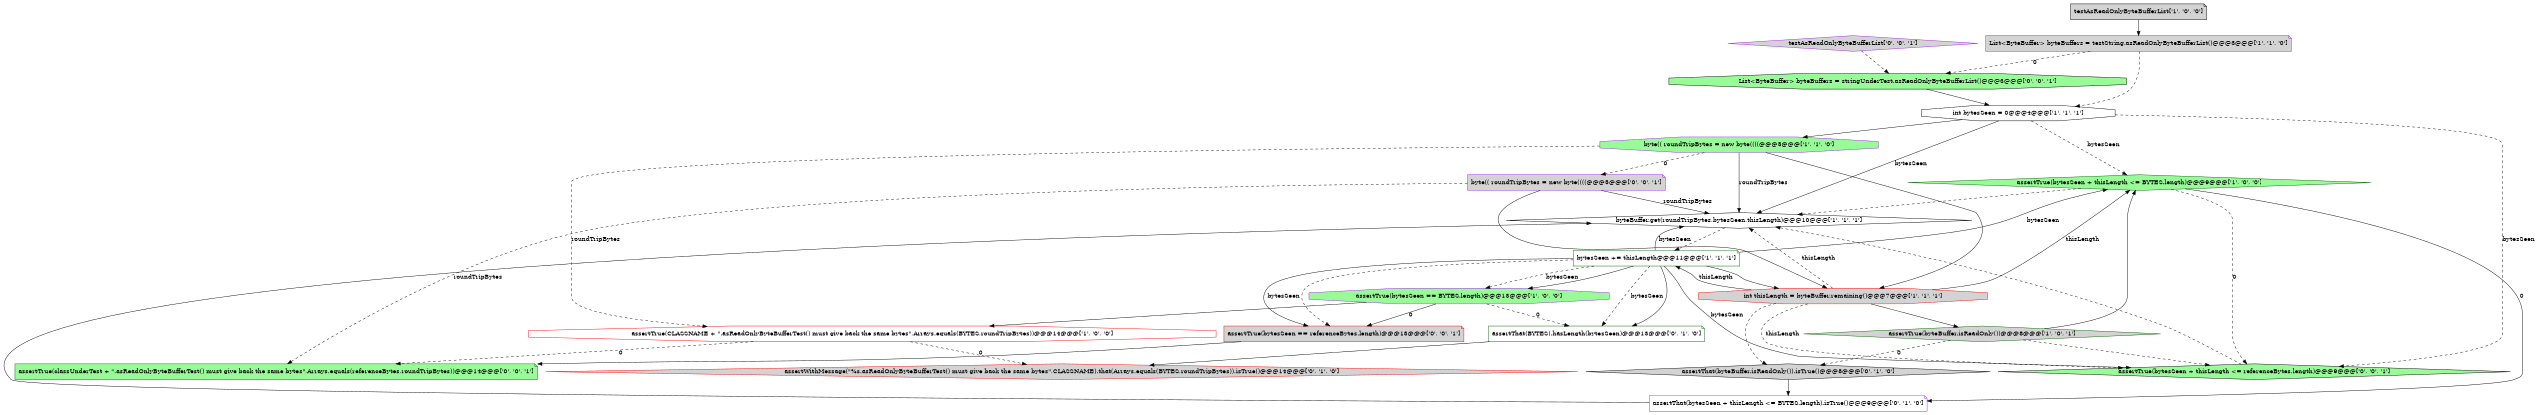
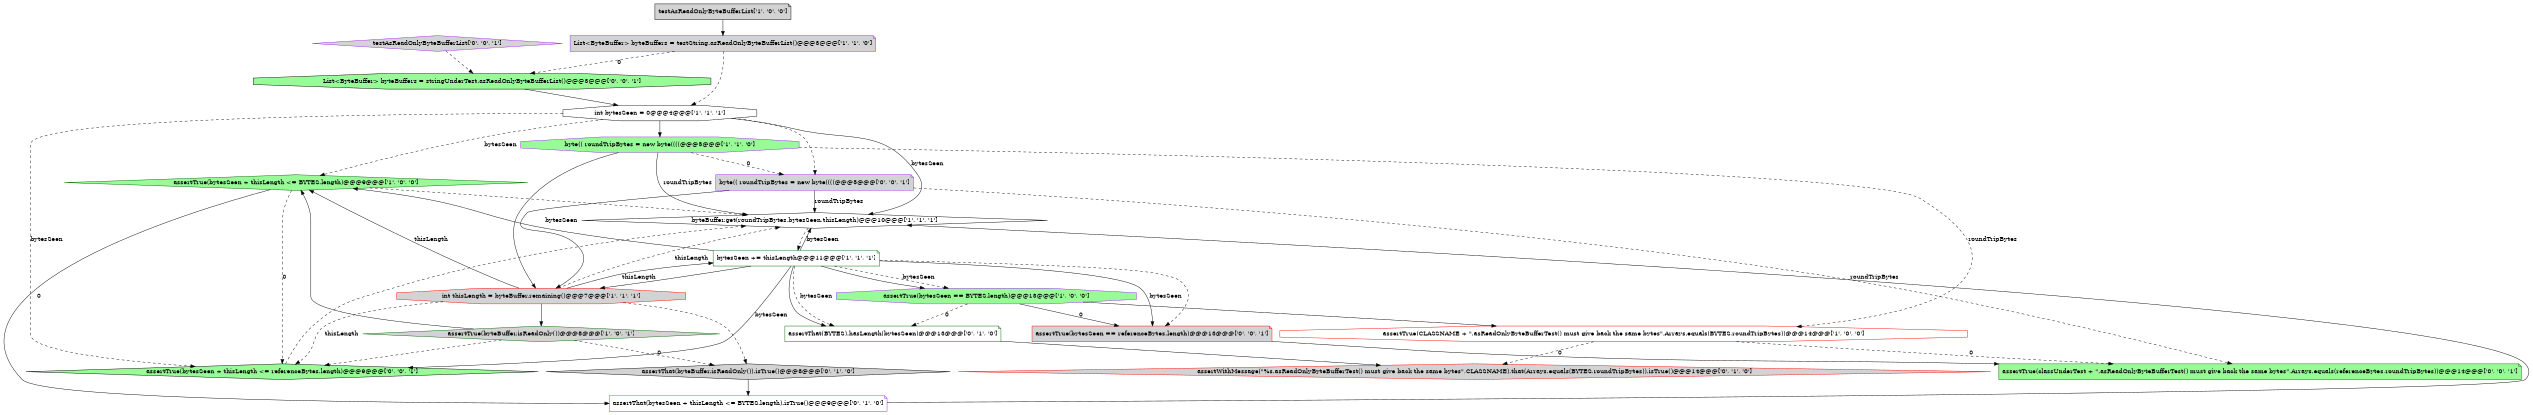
edge "int bytesSeen = 0@@@4@@@['1', '1', '1']" -> "byte(( roundTripBytes = new byte((((@@@5@@@['0', '0', '1']": added
